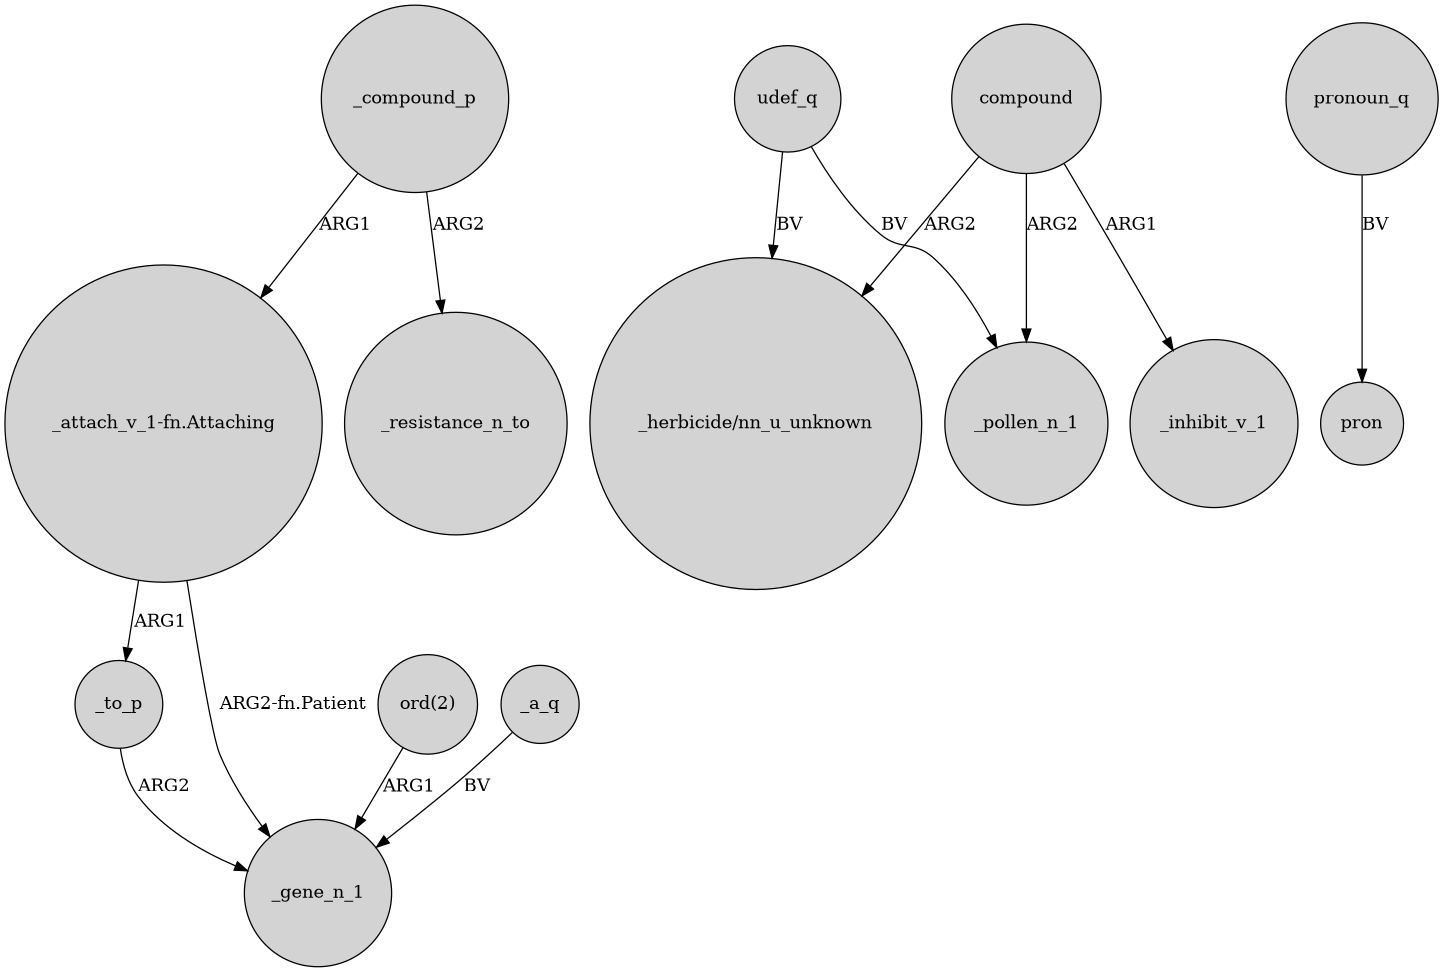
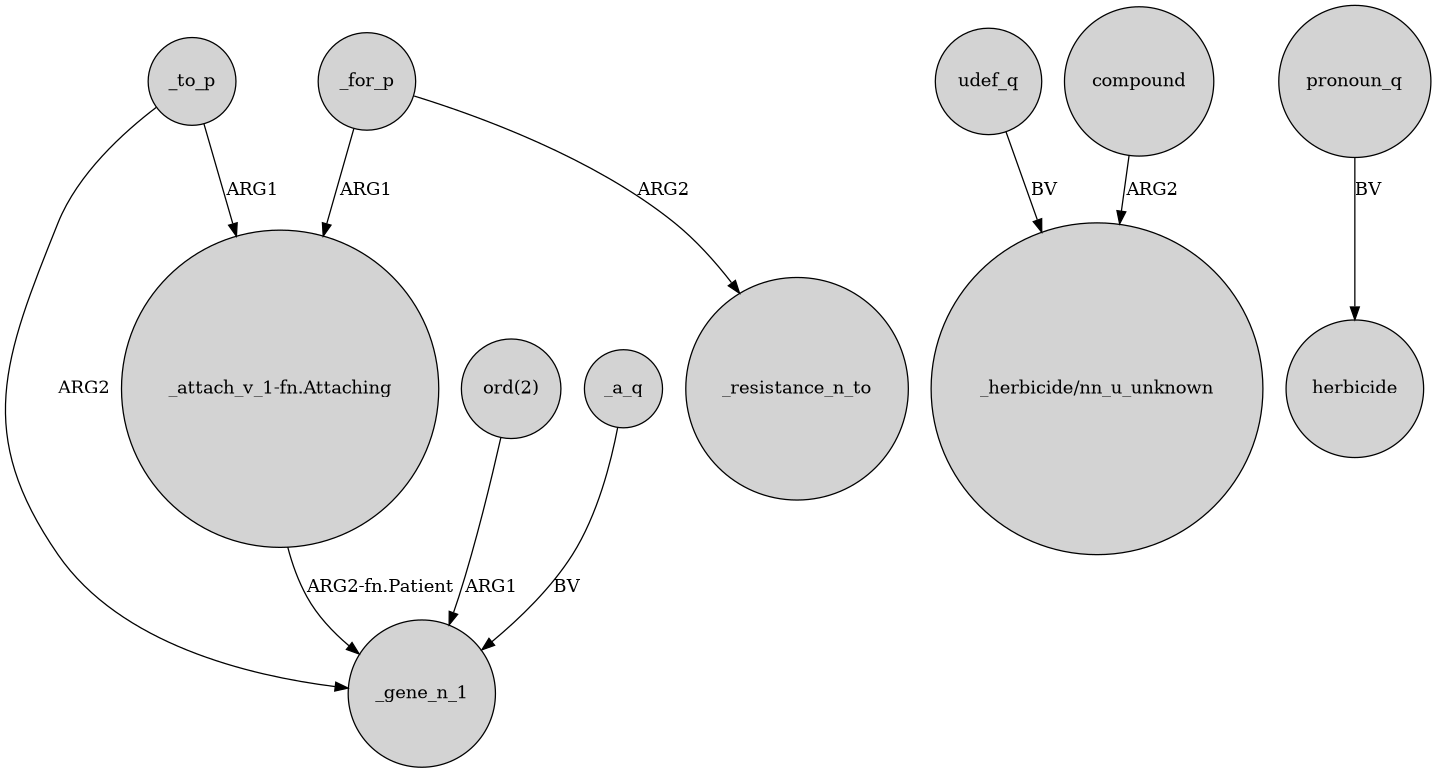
node "_compound_p": label "_compound_p" -> "_for_p"
node "_pollen_n_1": removed
node "_inhibit_v_1": removed
node "pron": label "pron" -> "herbicide"
edge "_attach_v_1-fn.Attaching" -> "_to_p": reversed
